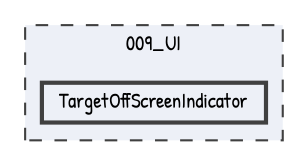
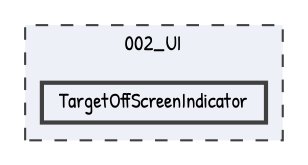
cluster "009_UI": label "009_UI" -> "002_UI"
